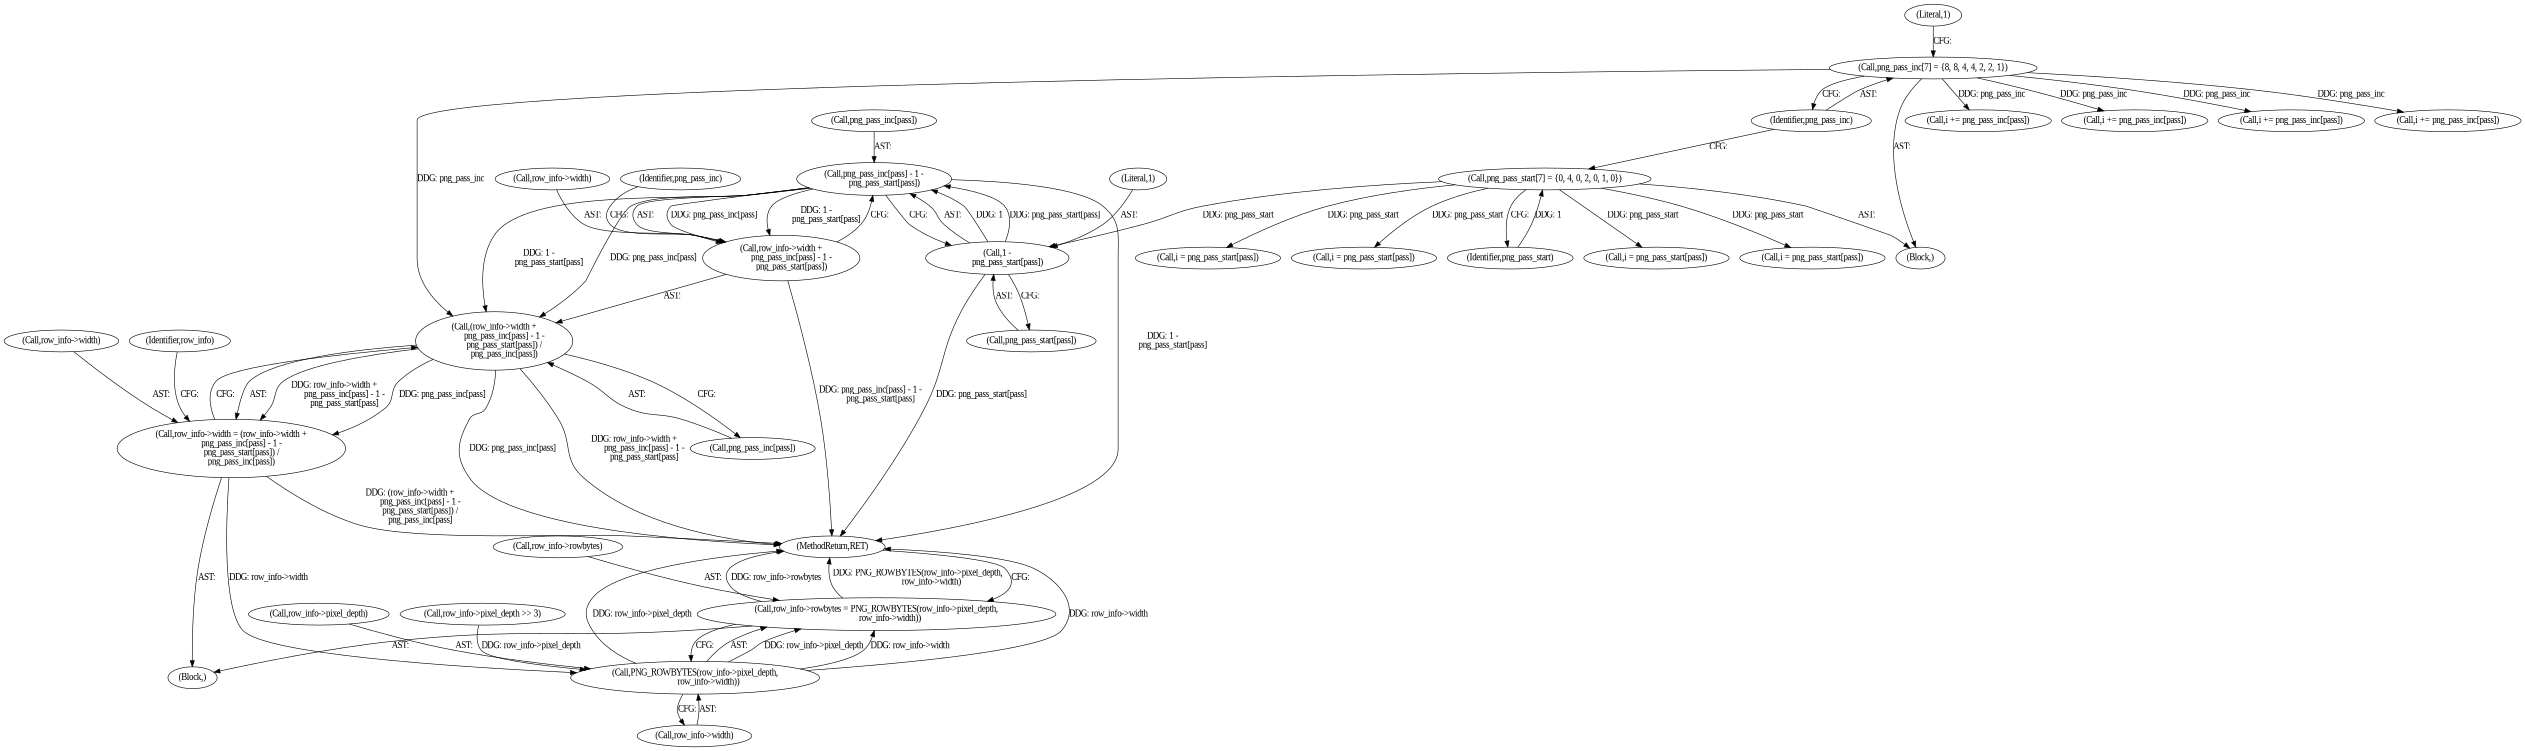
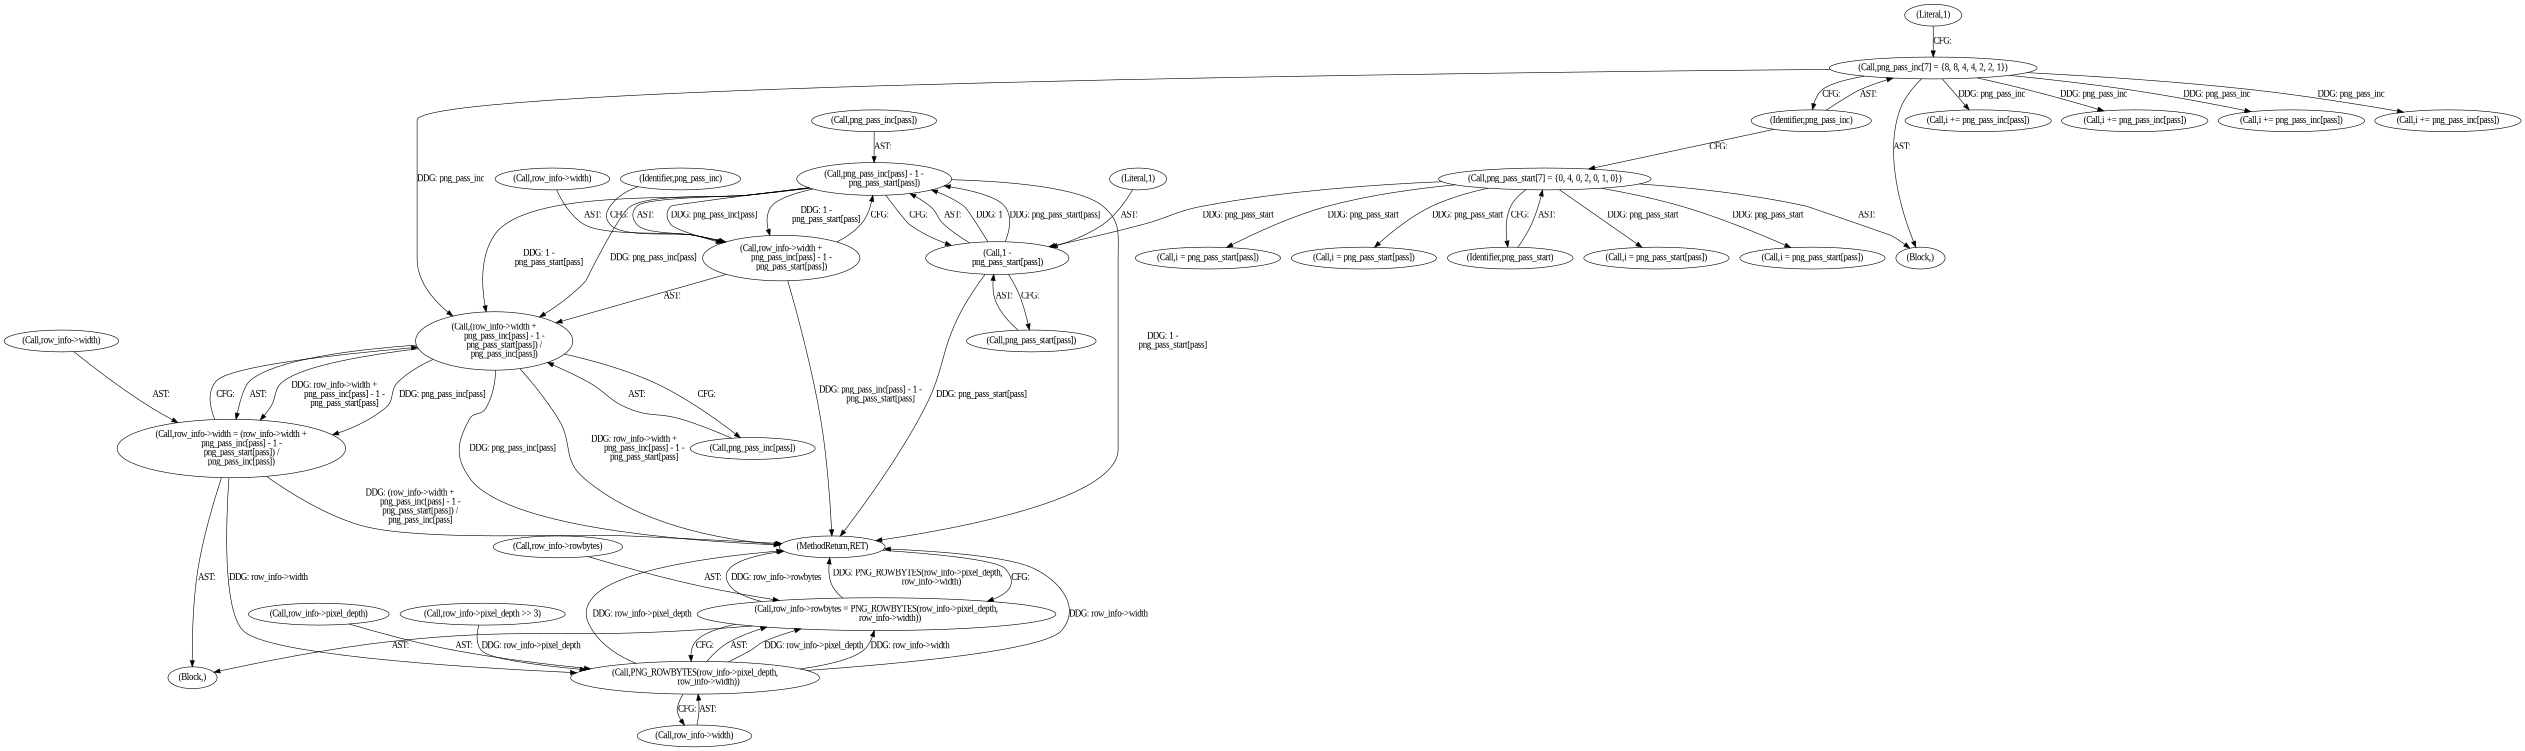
edge "(Identifier,png_pass_start)" -> "(Call,png_pass_start[7] = {0, 4, 0, 2, 0, 1, 0})": label "DDG: 1" -> "AST: "
node "(Identifier,row_info)": removed
